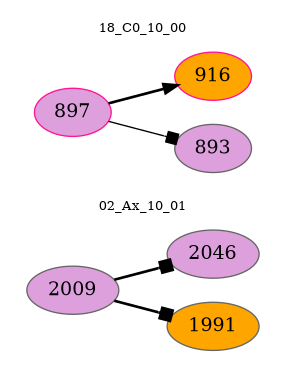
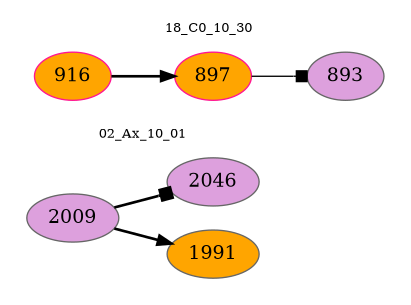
cluster "18_C0_10_00": label "18_C0_10_00" -> "18_C0_10_30"
edge "897" -> "916": reversed
node "897": fillcolor plum -> orange
edge "2009" -> "1991": arrowhead box -> normal
